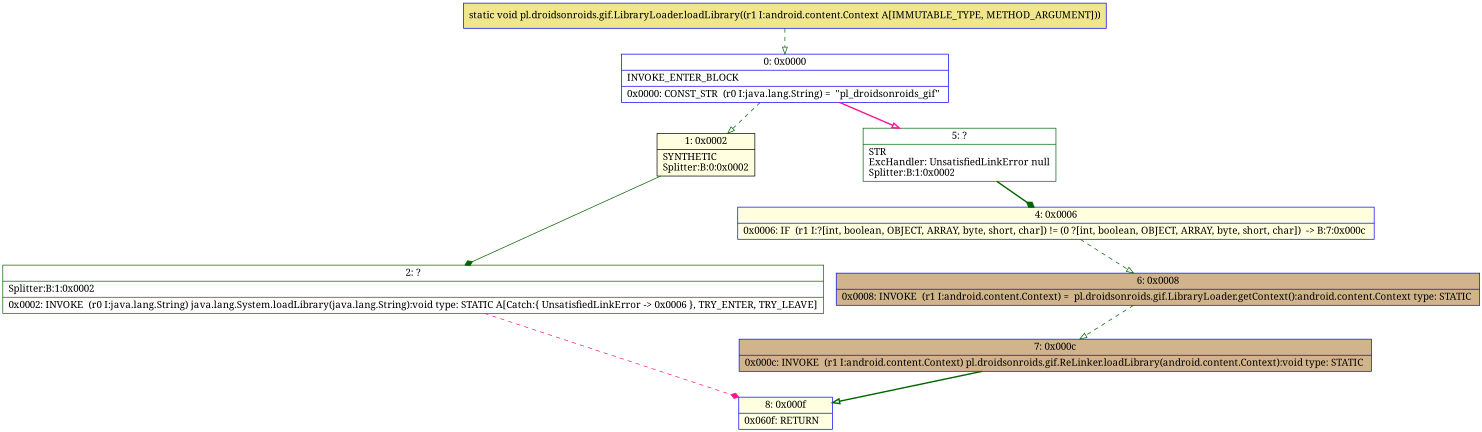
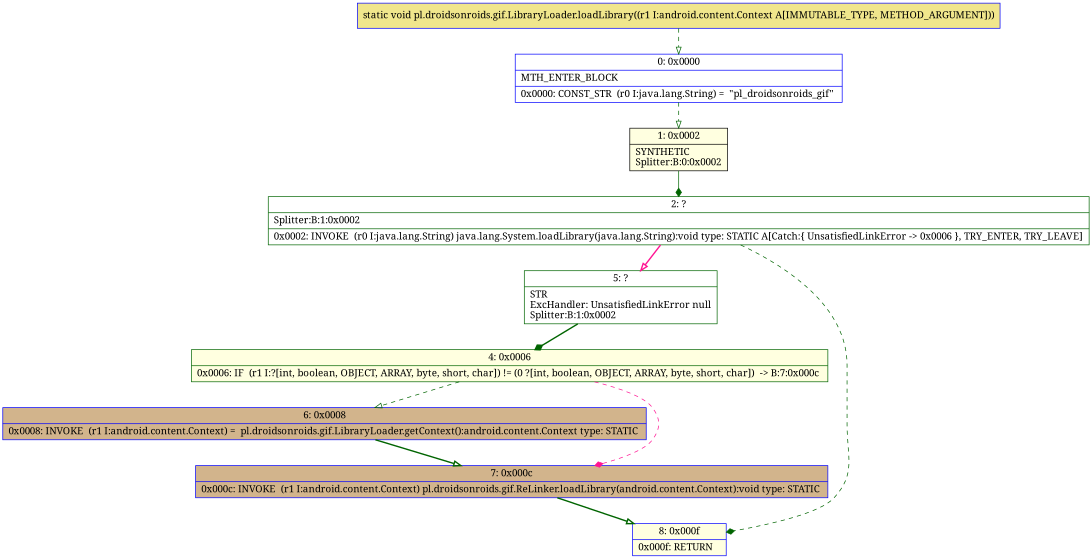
node "0: 0x0000": text "INVOKE_ENTER_BLOCK" -> "MTH_ENTER_BLOCK"
edge "0: 0x0000" -> "5: ?": now "2: ?" -> "5: ?"
node "4: 0x0006": color blue -> darkgreen
edge "6: 0x0008" -> "7: 0x000c": style dashed -> bold
edge "2: ?" -> "8: 0x000f": color deeppink -> darkgreen
edge "4: 0x0006" -> "7: 0x000c": added
node "8: 0x000f": text "0x060f: RETURN" -> "0x000f: RETURN"
